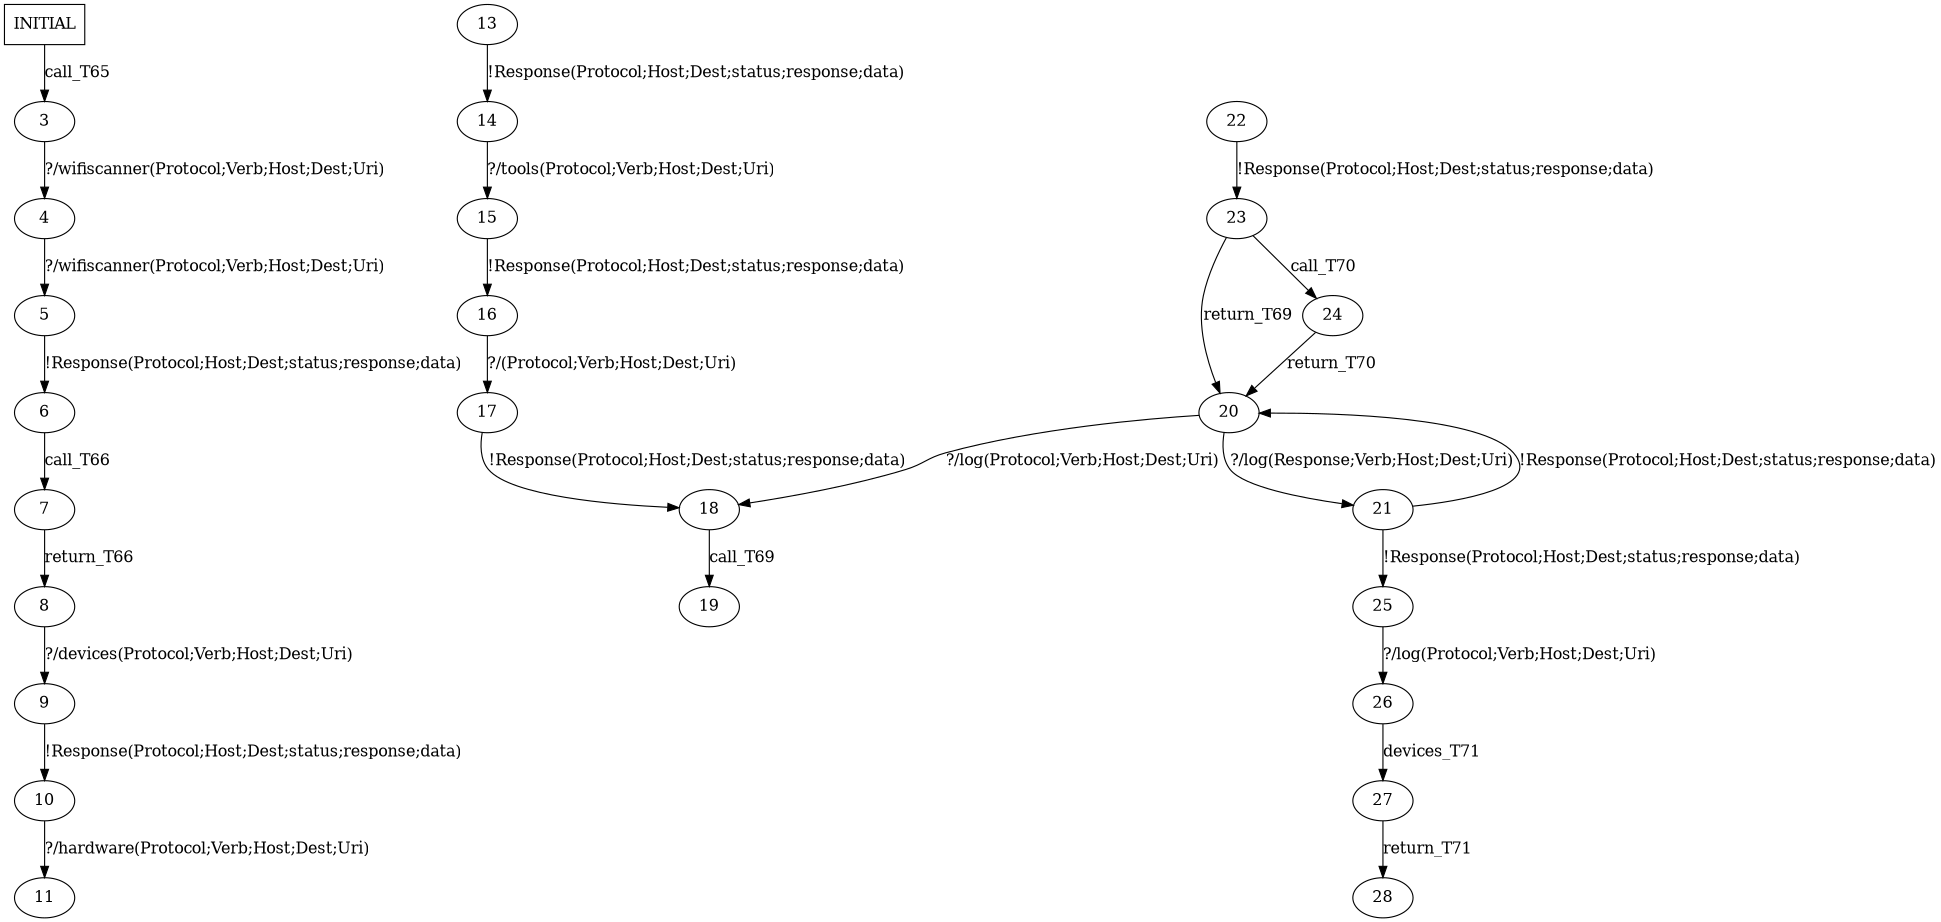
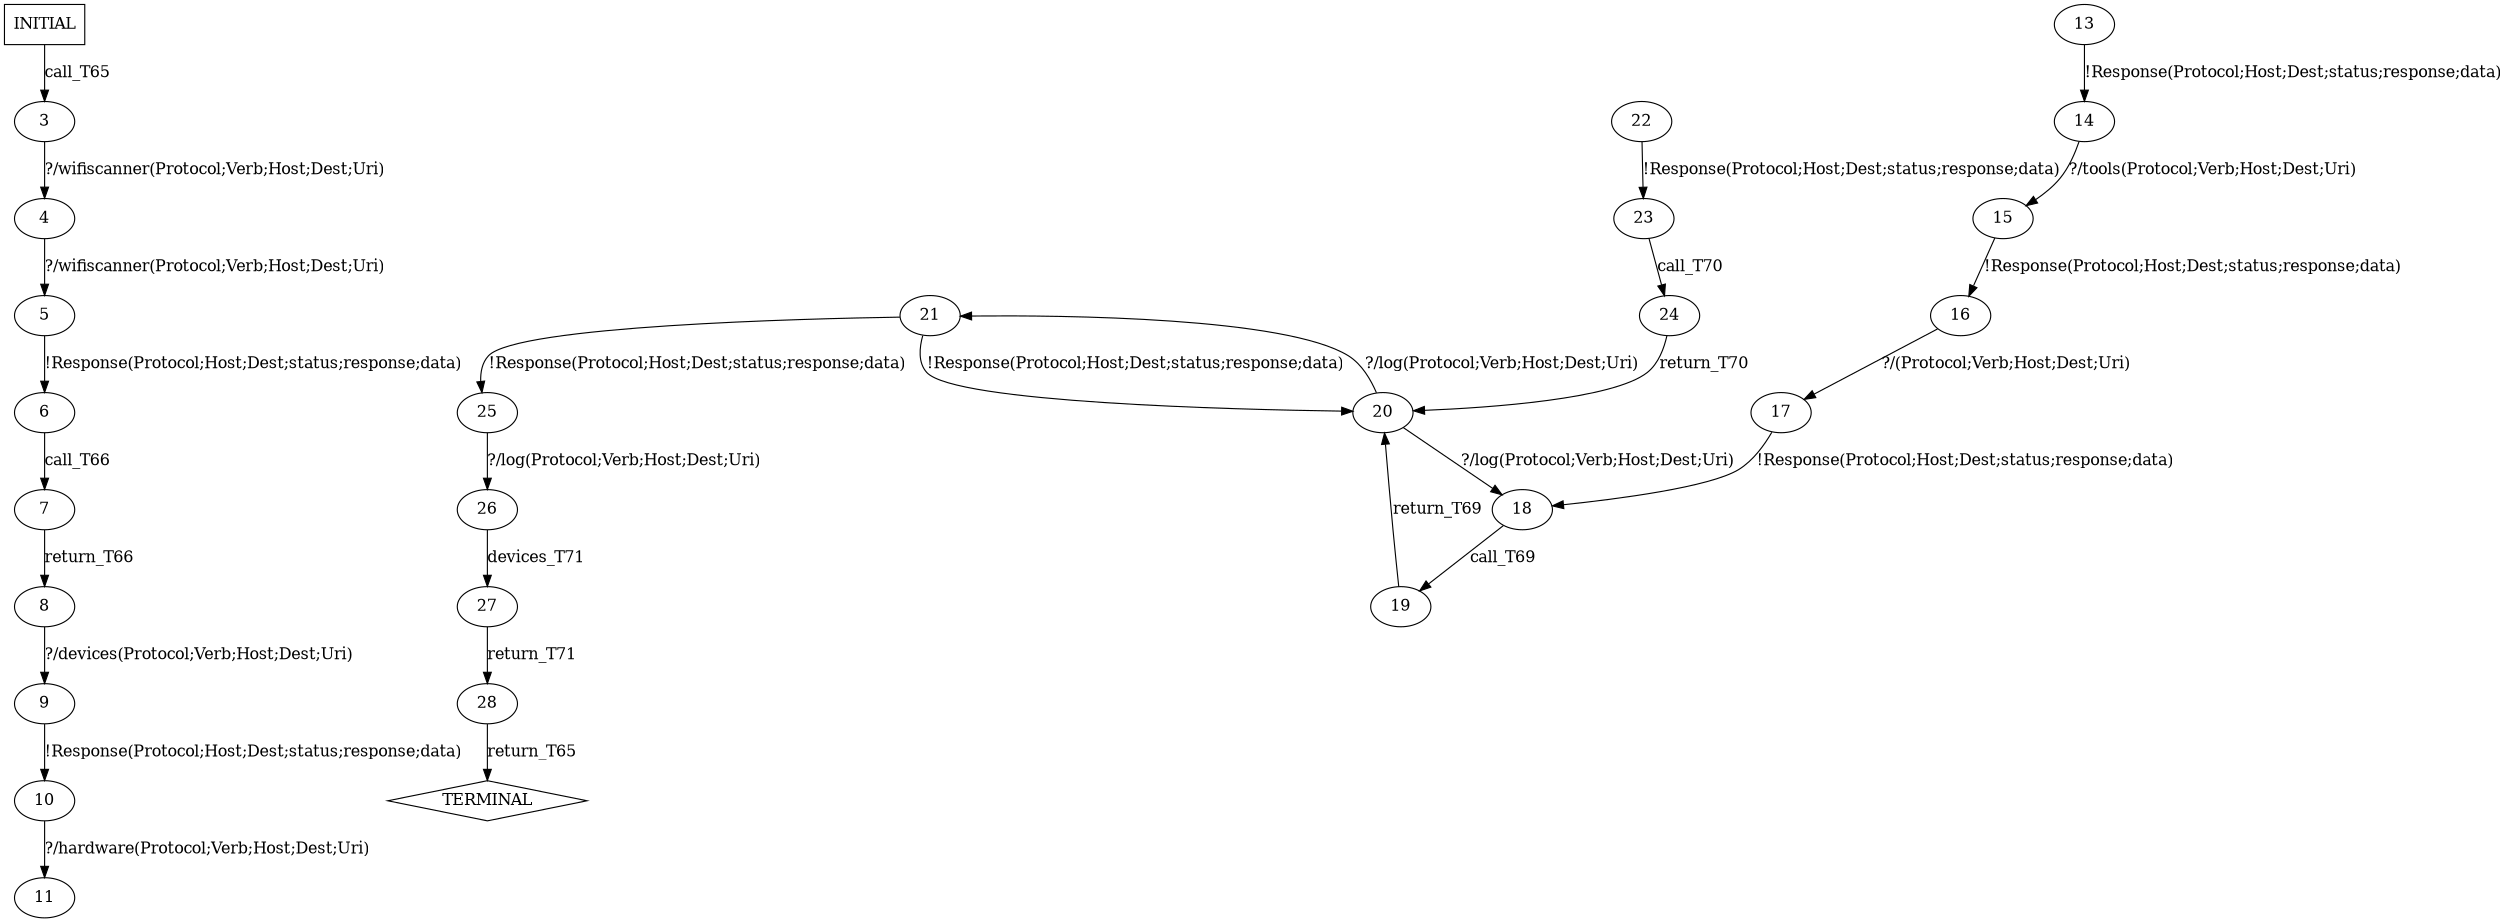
edge "23" -> "20": now "19" -> "20"
edge "20" -> "21": label "?/log(Response;Verb;Host;Dest;Uri)" -> "?/log(Protocol;Verb;Host;Dest;Uri)"
node "TERMINAL": added
